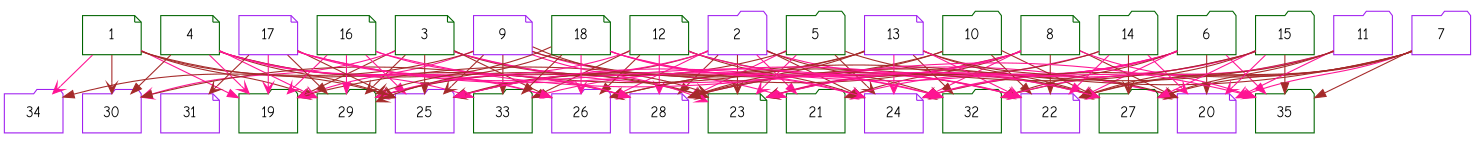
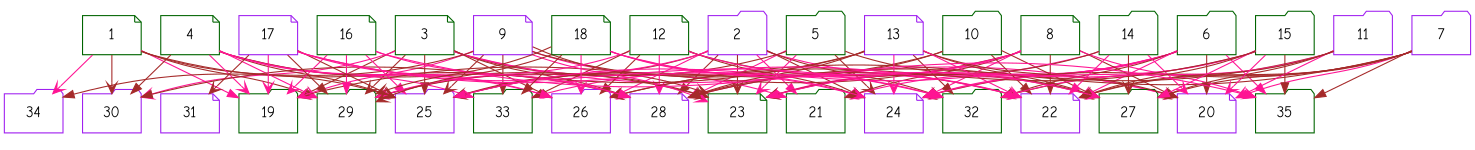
edge "3" -> "28": added
